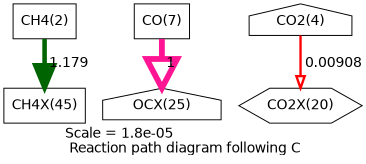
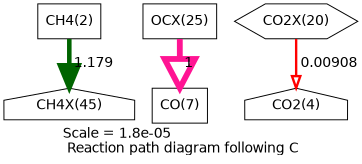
edge "CO(7)" -> "OCX(25)": reversed
edge "CO2(4)" -> "CO2X(20)": reversed
node "CH4X(45)": shape box -> house
node "OCX(25)": shape house -> box
